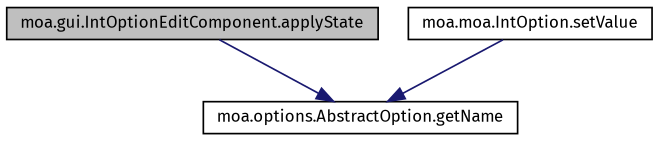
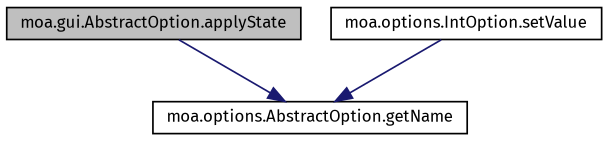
node "moa.gui.IntOptionEditComponent.applyState": label "moa.gui.IntOptionEditComponent.applyState" -> "moa.gui.AbstractOption.applyState"
node "moa.moa.IntOption.setValue": label "moa.moa.IntOption.setValue" -> "moa.options.IntOption.setValue"
